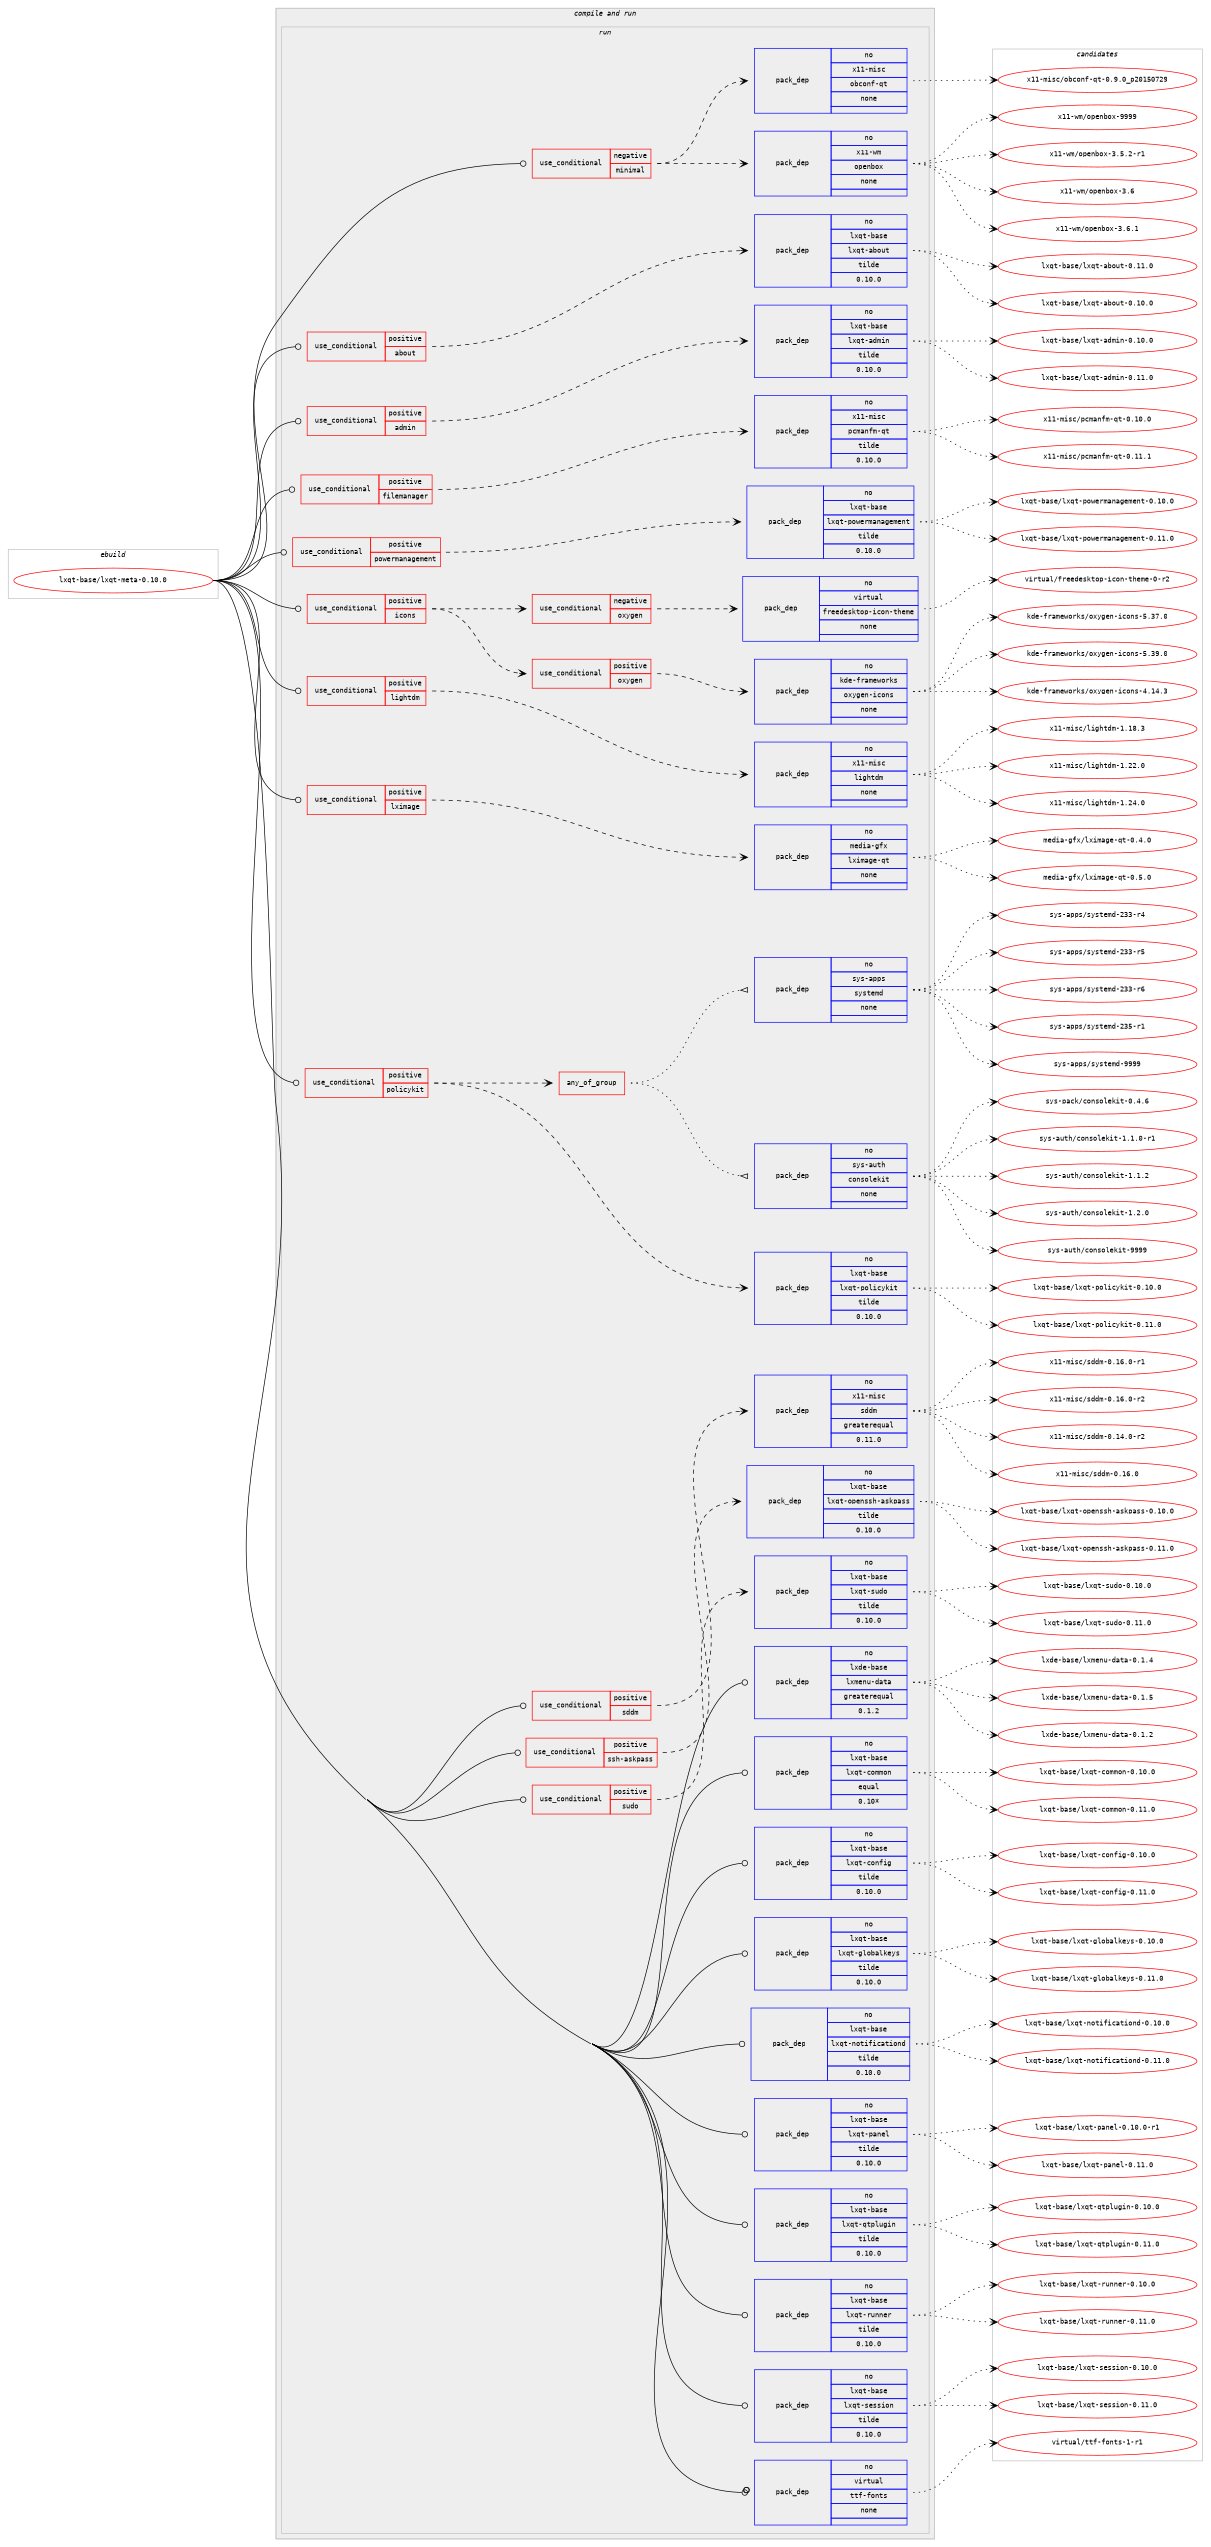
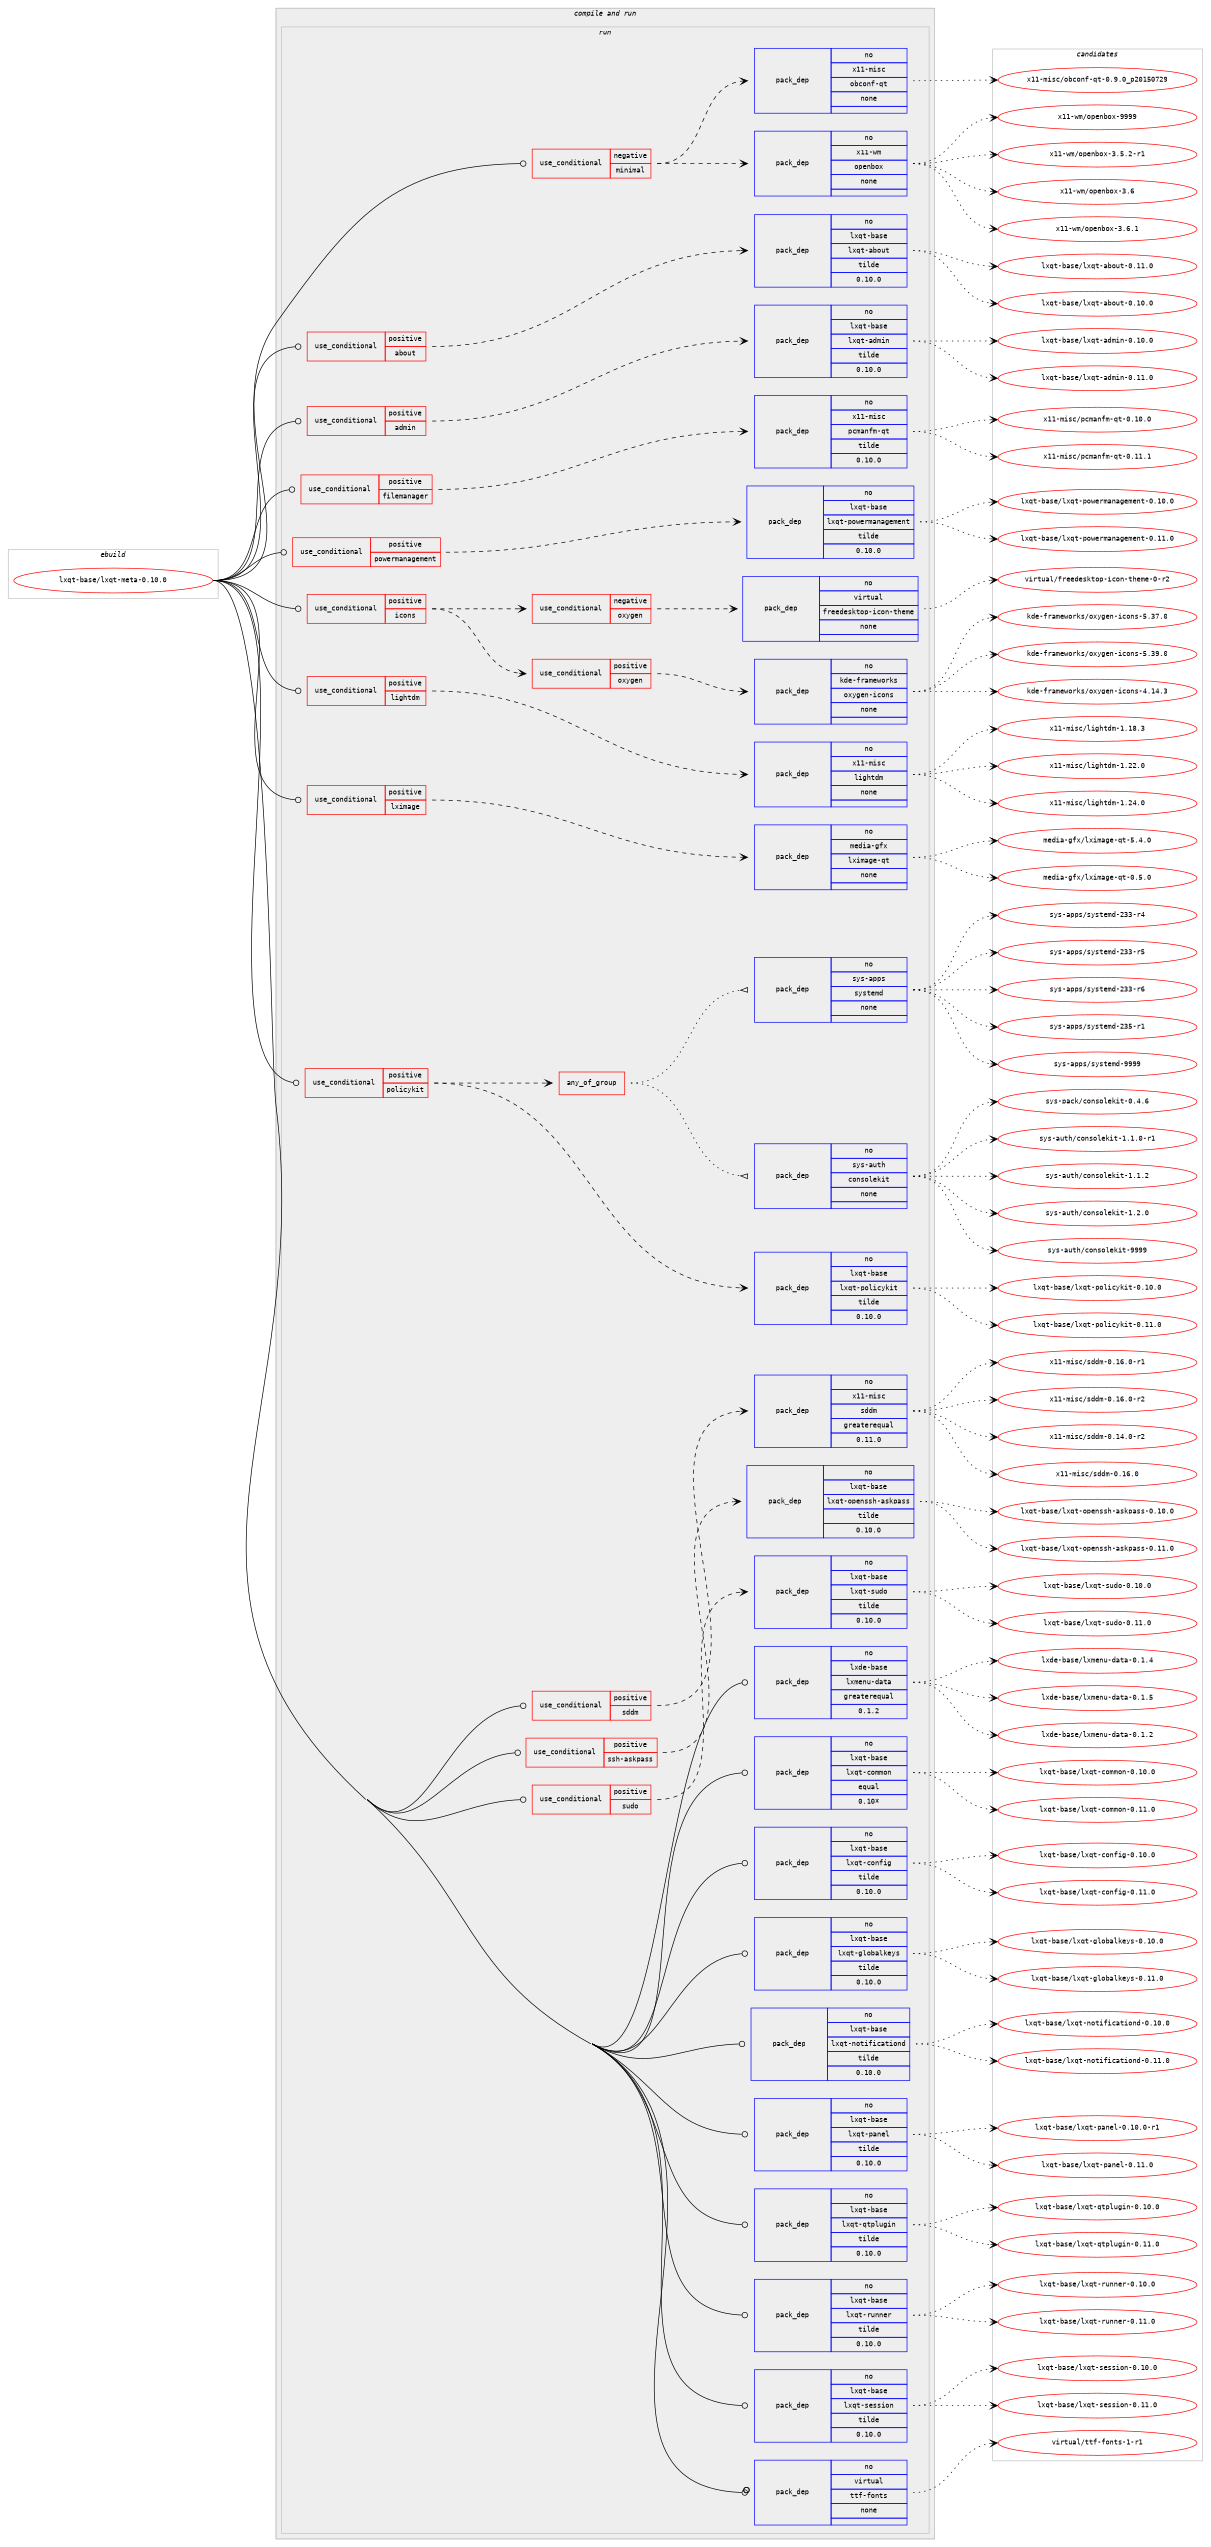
node "media-gfx/lximage-qt-0.4.0": label "media-gfx/lximage-qt-0.4.0" -> "media-gfx/lximage-qt-5.4.0"
